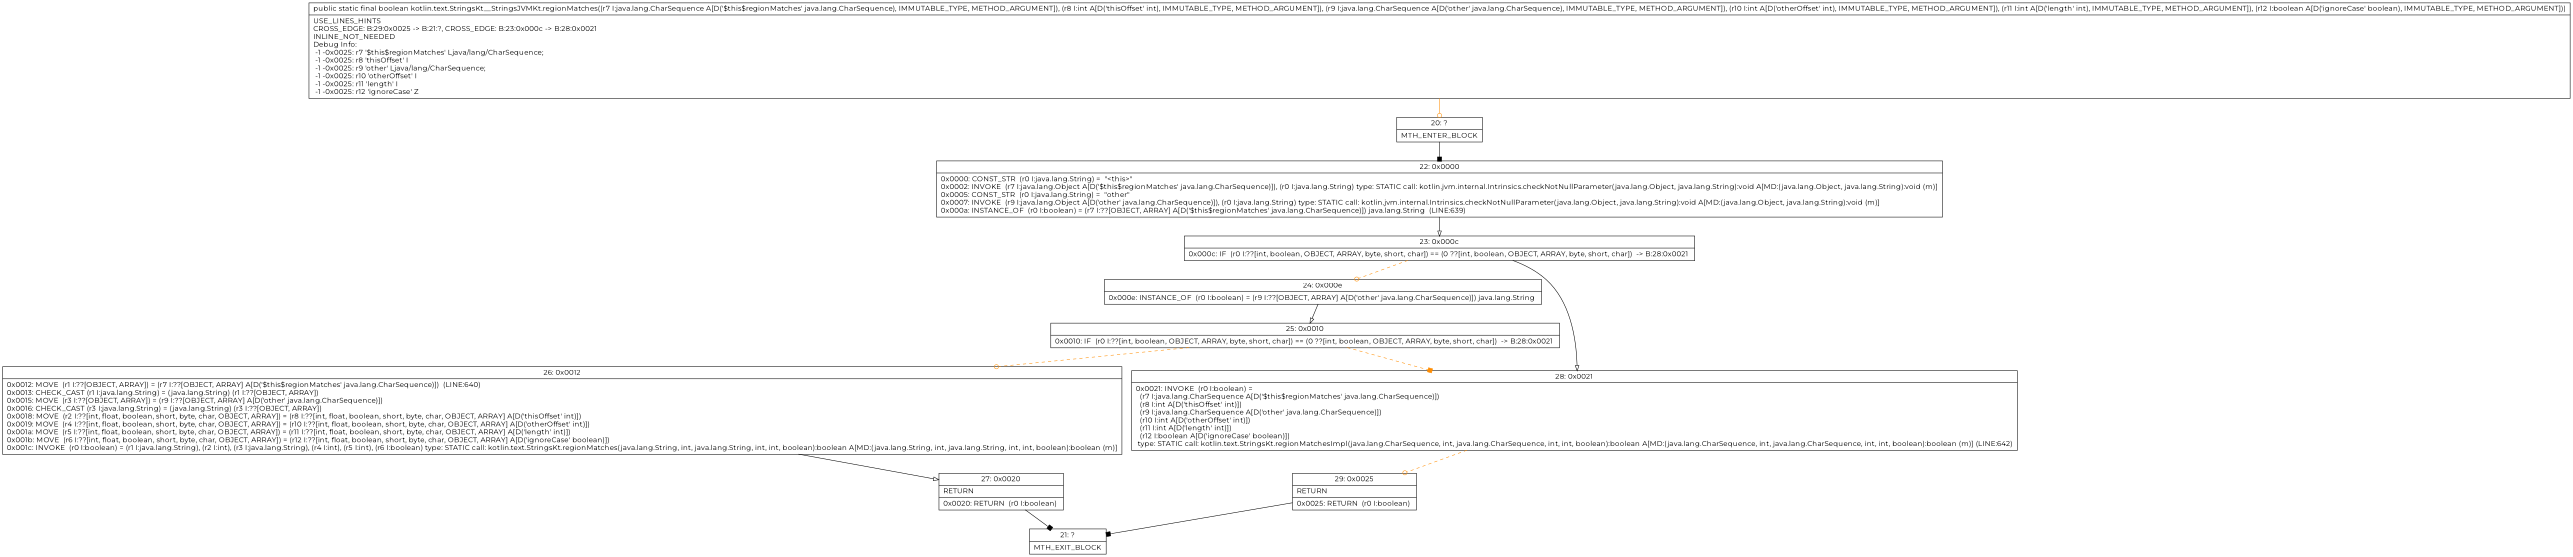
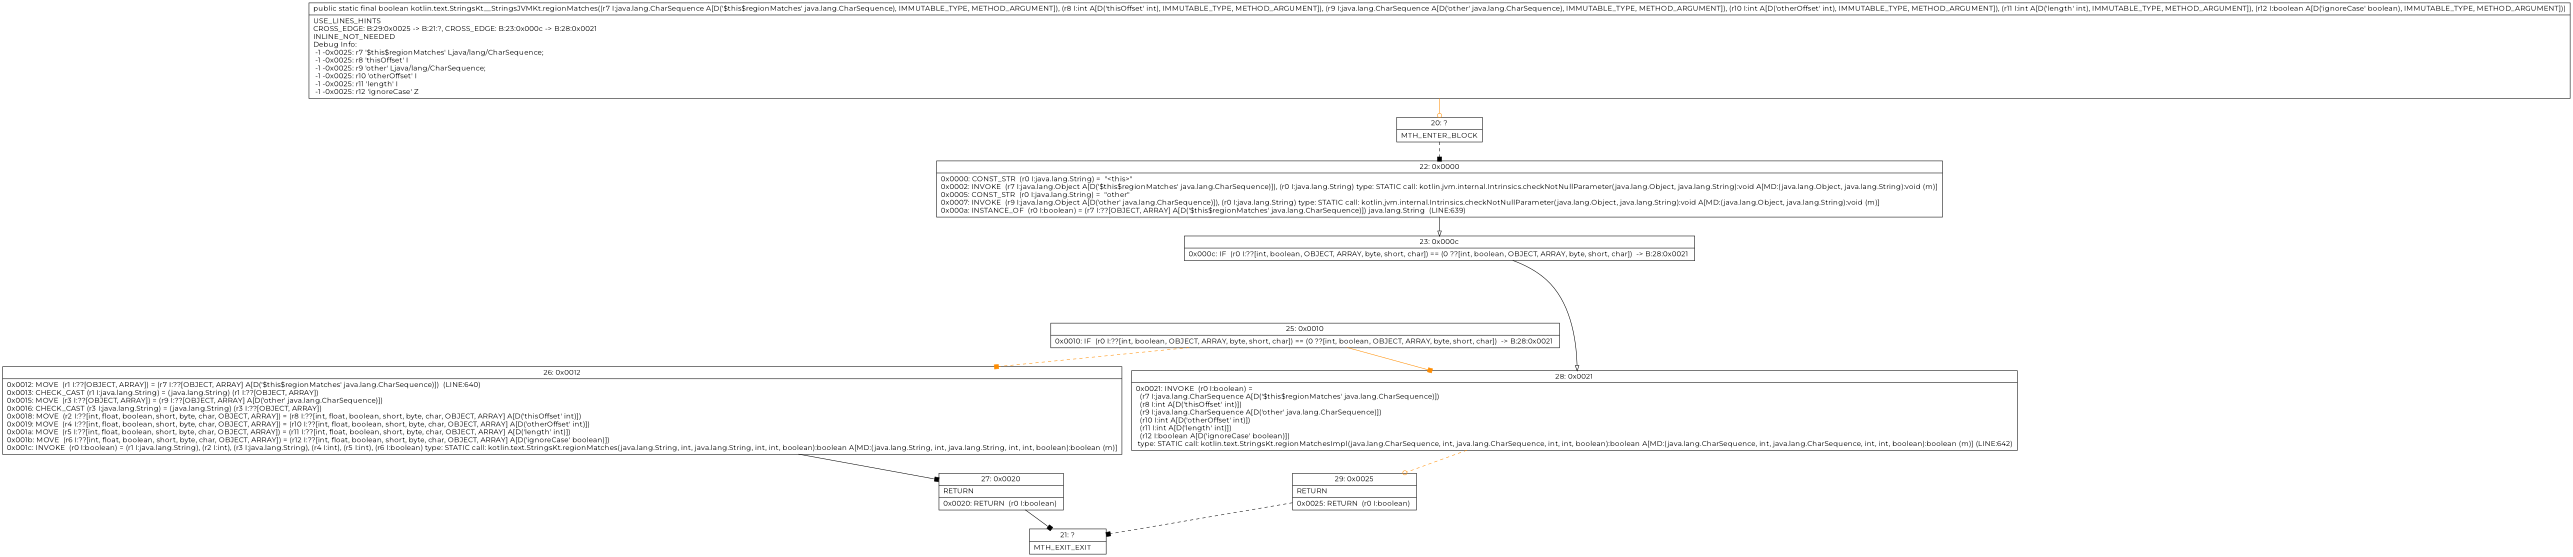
edge "20: ?" -> "22: 0x0000": style solid -> dashed
node "24: 0x000e": removed
edge "25: 0x0010" -> "26: 0x0012": arrowhead odot -> box
edge "25: 0x0010" -> "28: 0x0021": style dashed -> solid
edge "26: 0x0012" -> "27: 0x0020": arrowhead onormal -> box
edge "29: 0x0025" -> "21: ?": style solid -> dashed
node "21: ?": text "MTH_EXIT_BLOCK" -> "MTH_EXIT_EXIT"
